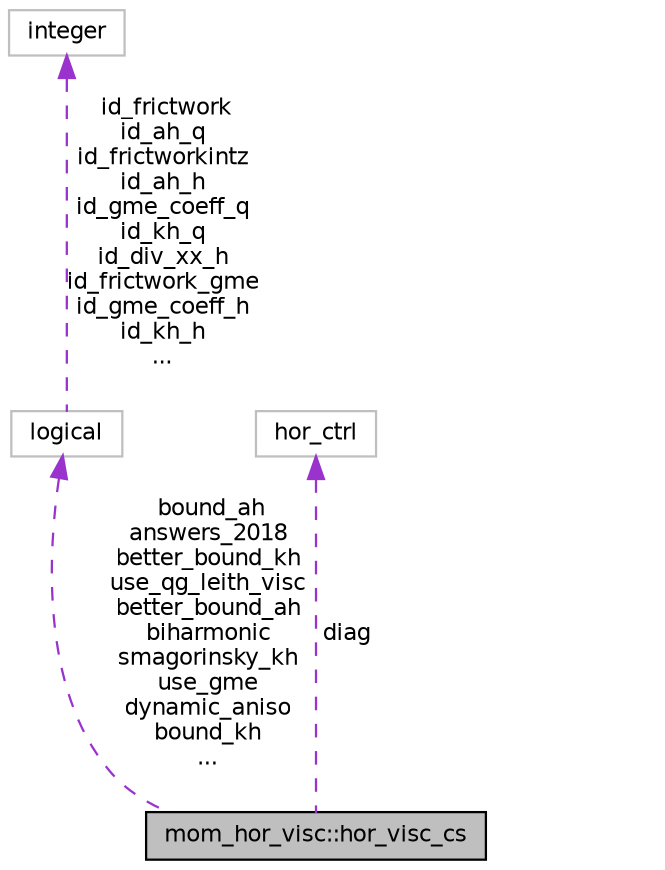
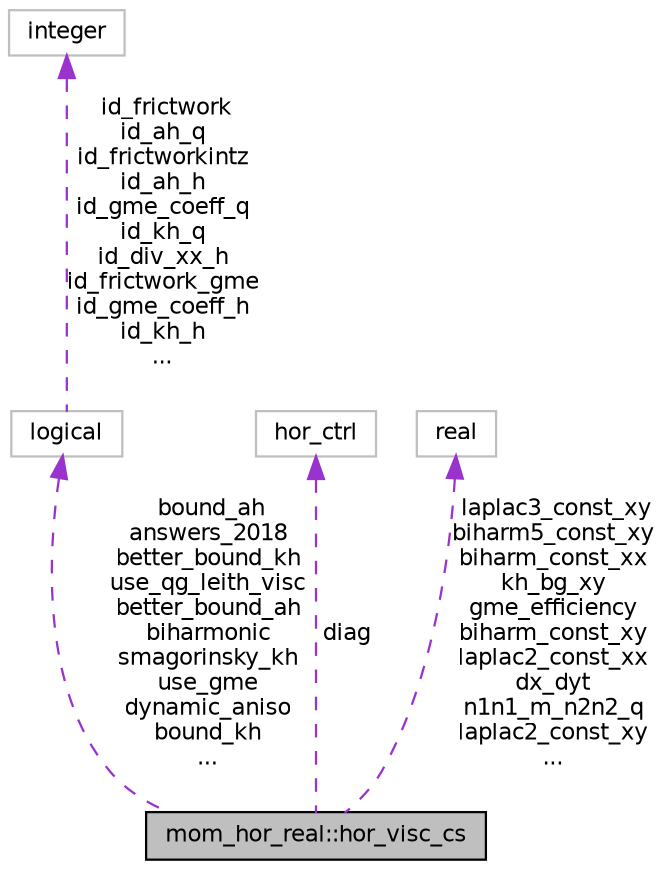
node "real": added
node "mom_hor_visc::hor_visc_cs": label "mom_hor_visc::hor_visc_cs" -> "mom_hor_real::hor_visc_cs"
